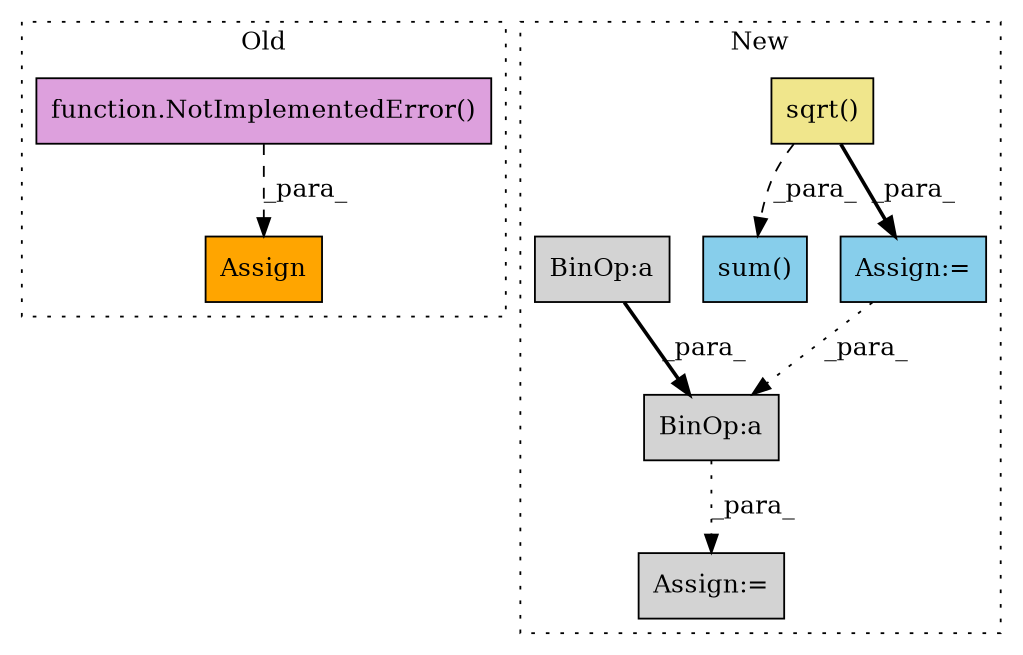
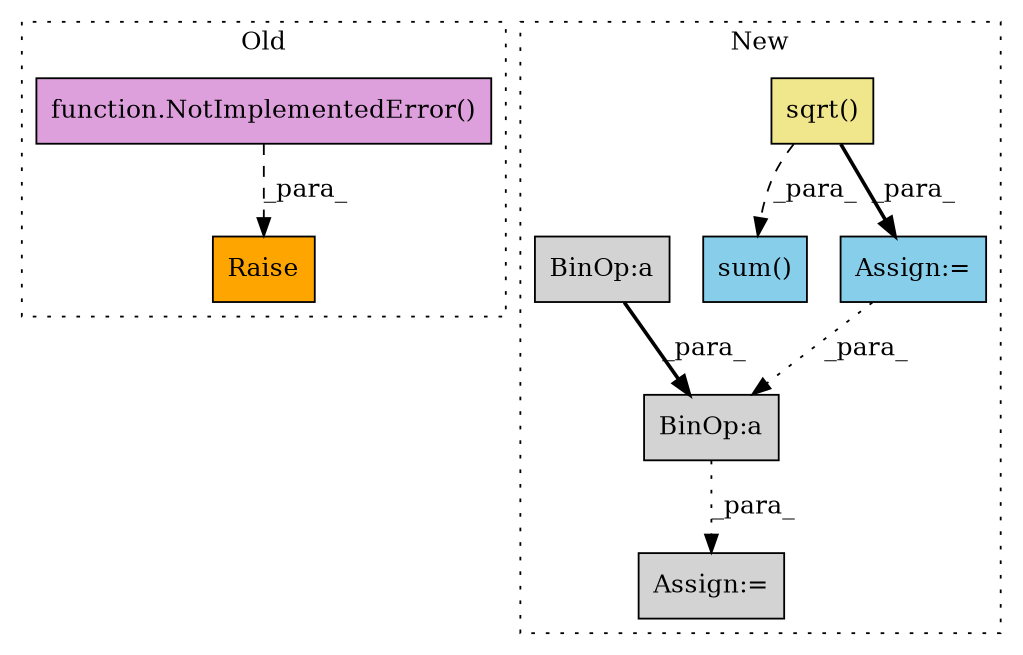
node "Assign": label "Assign" -> "Raise"
